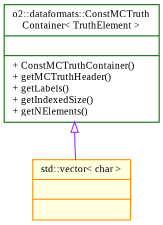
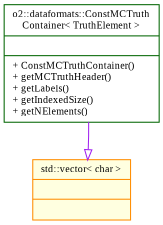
edge "std::vector< char >" -> "o2::dataformats::ConstMCTruth": reversed
